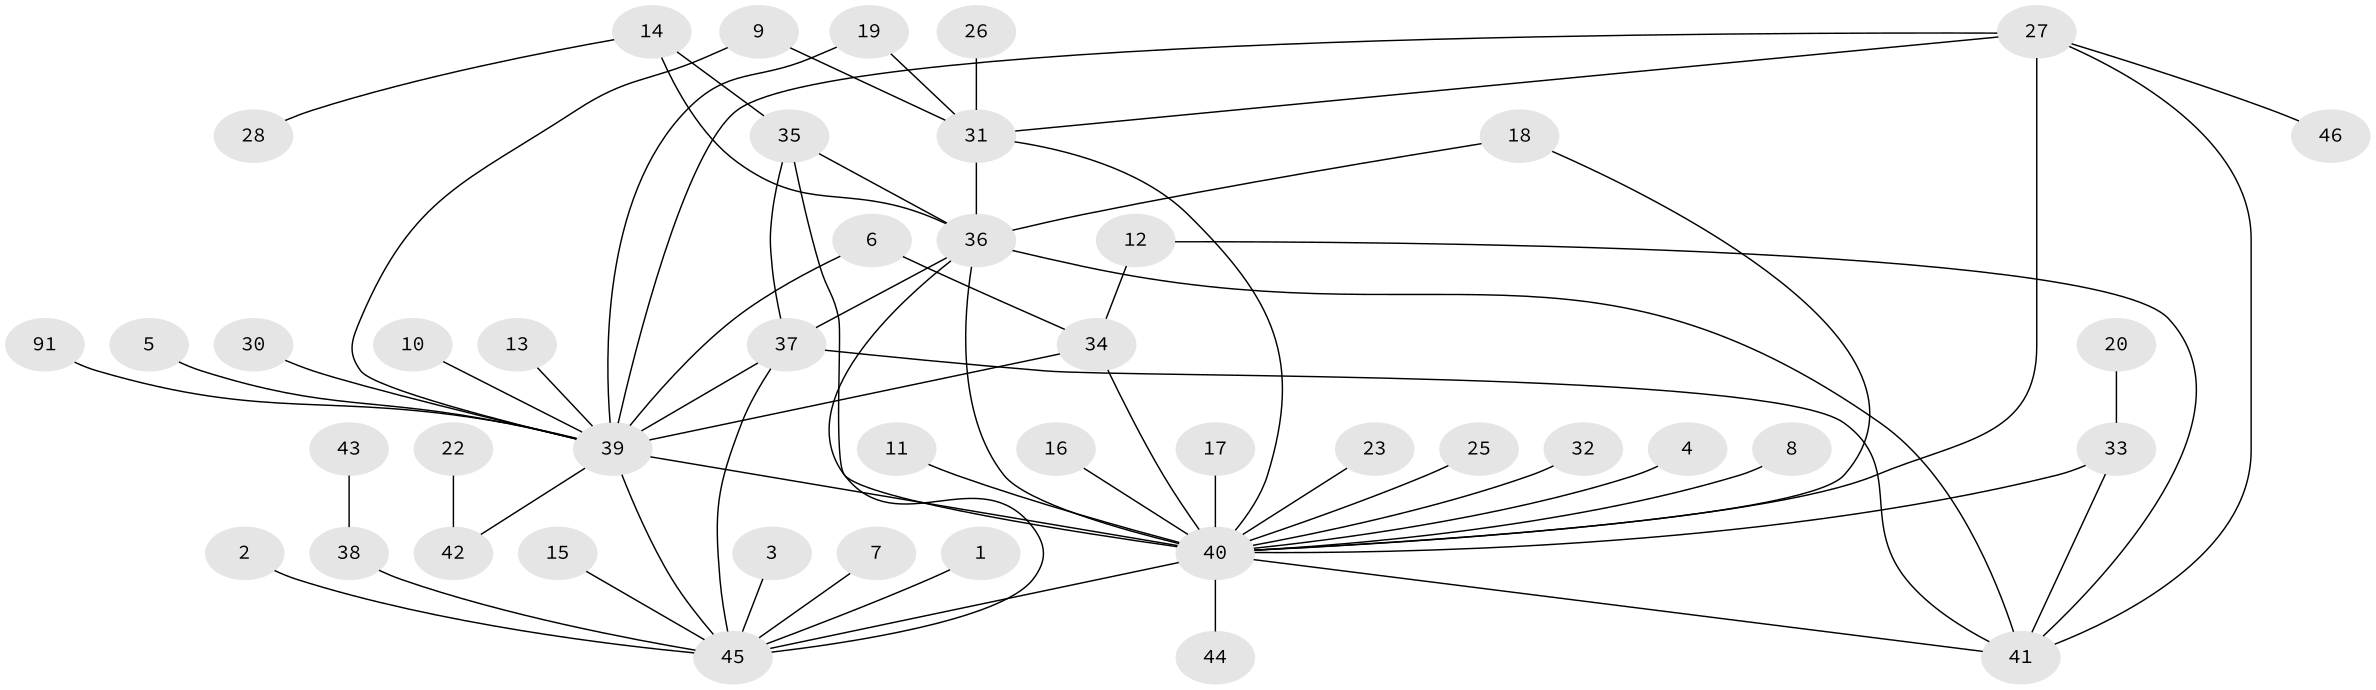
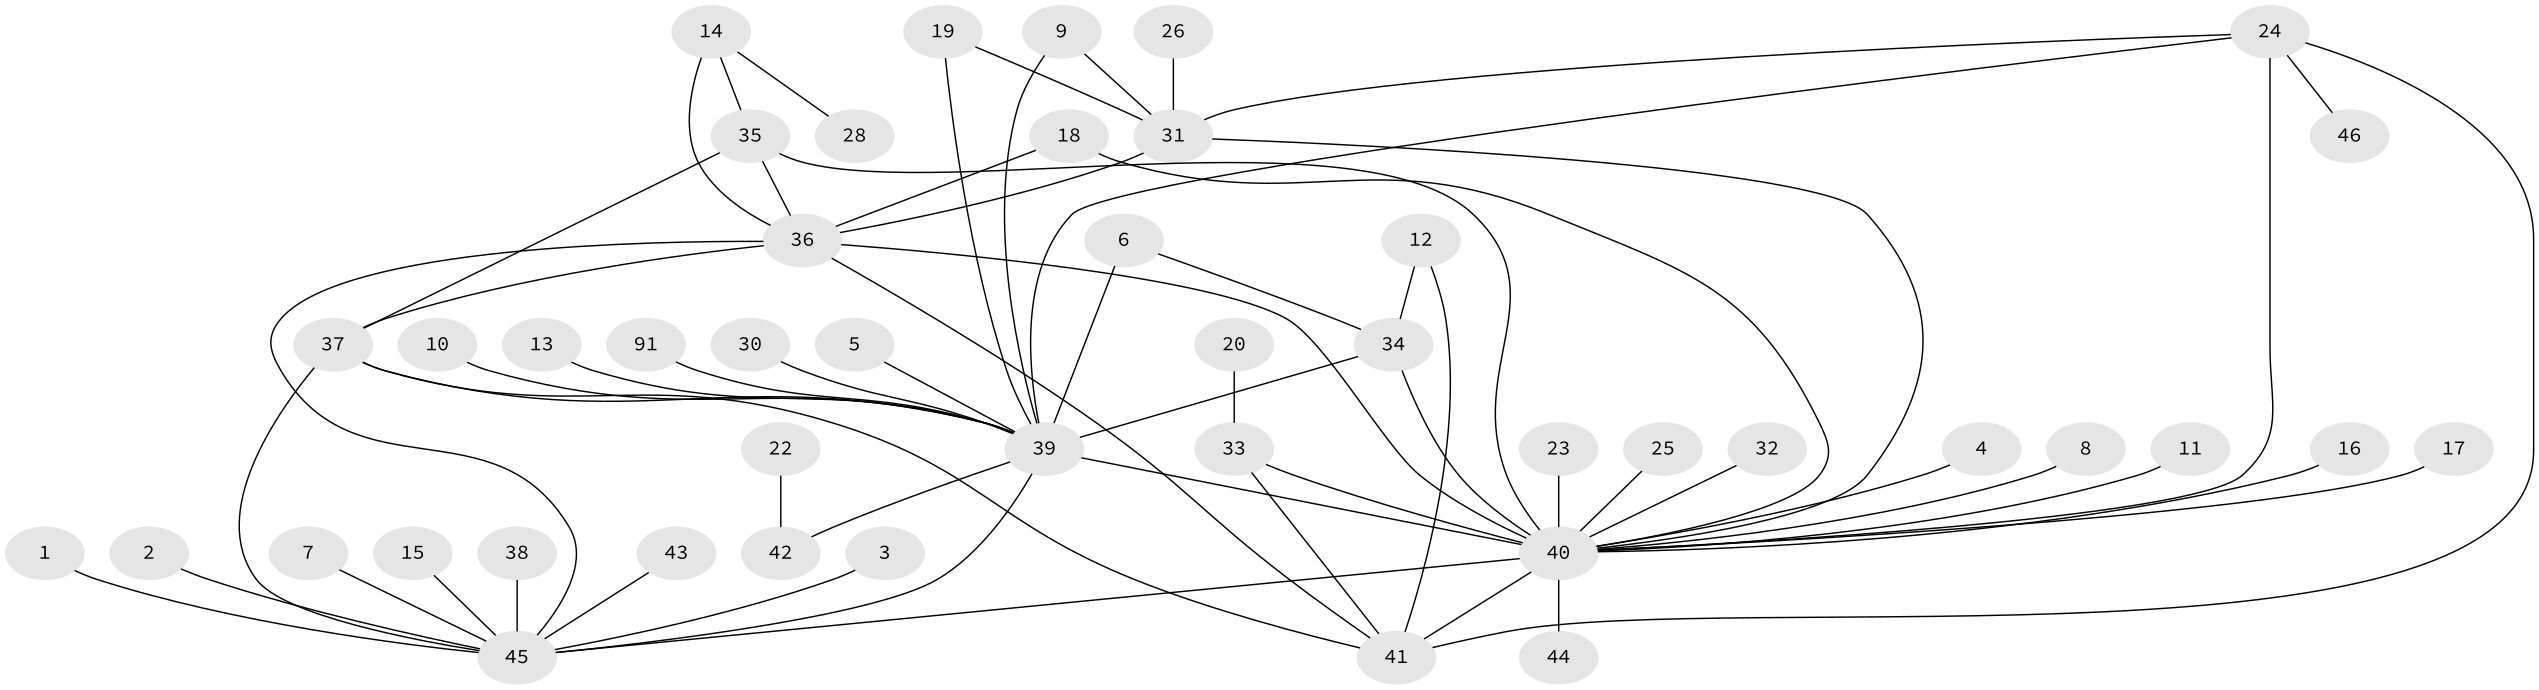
node "27": label "27" -> "24"
edge "43" -- "38": now "43" -- "45"
